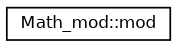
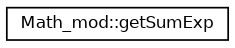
node "Math_mod::mod": label "Math_mod::mod" -> "Math_mod::getSumExp"
